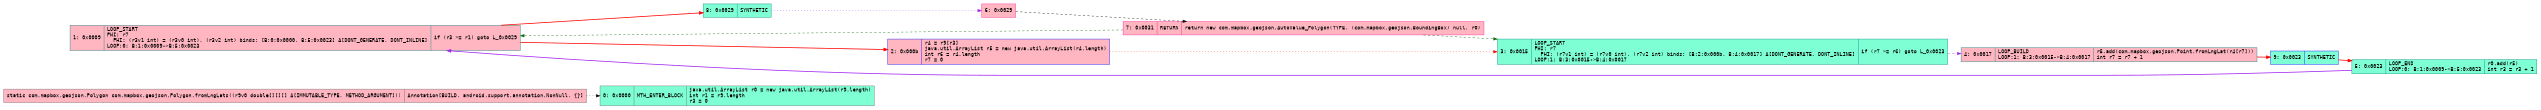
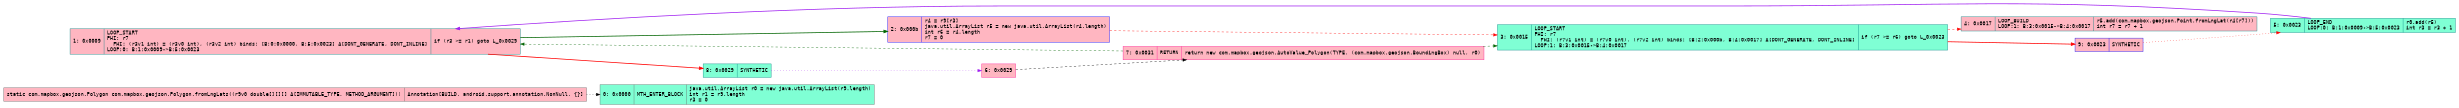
edge "1: 0x0009" -> "2: 0x000b": color red -> darkgreen
edge "2: 0x000b" -> "3: 0x0015": style dotted -> dashed
edge "3: 0x0015" -> "4: 0x0017": color purple -> red
edge "4: 0x0017" -> "9: 0x0023": now "3: 0x0015" -> "9: 0x0023"
node "9: 0x0023": fillcolor aquamarine -> lightpink
edge "9: 0x0023" -> "5: 0x0023": style bold -> dotted
